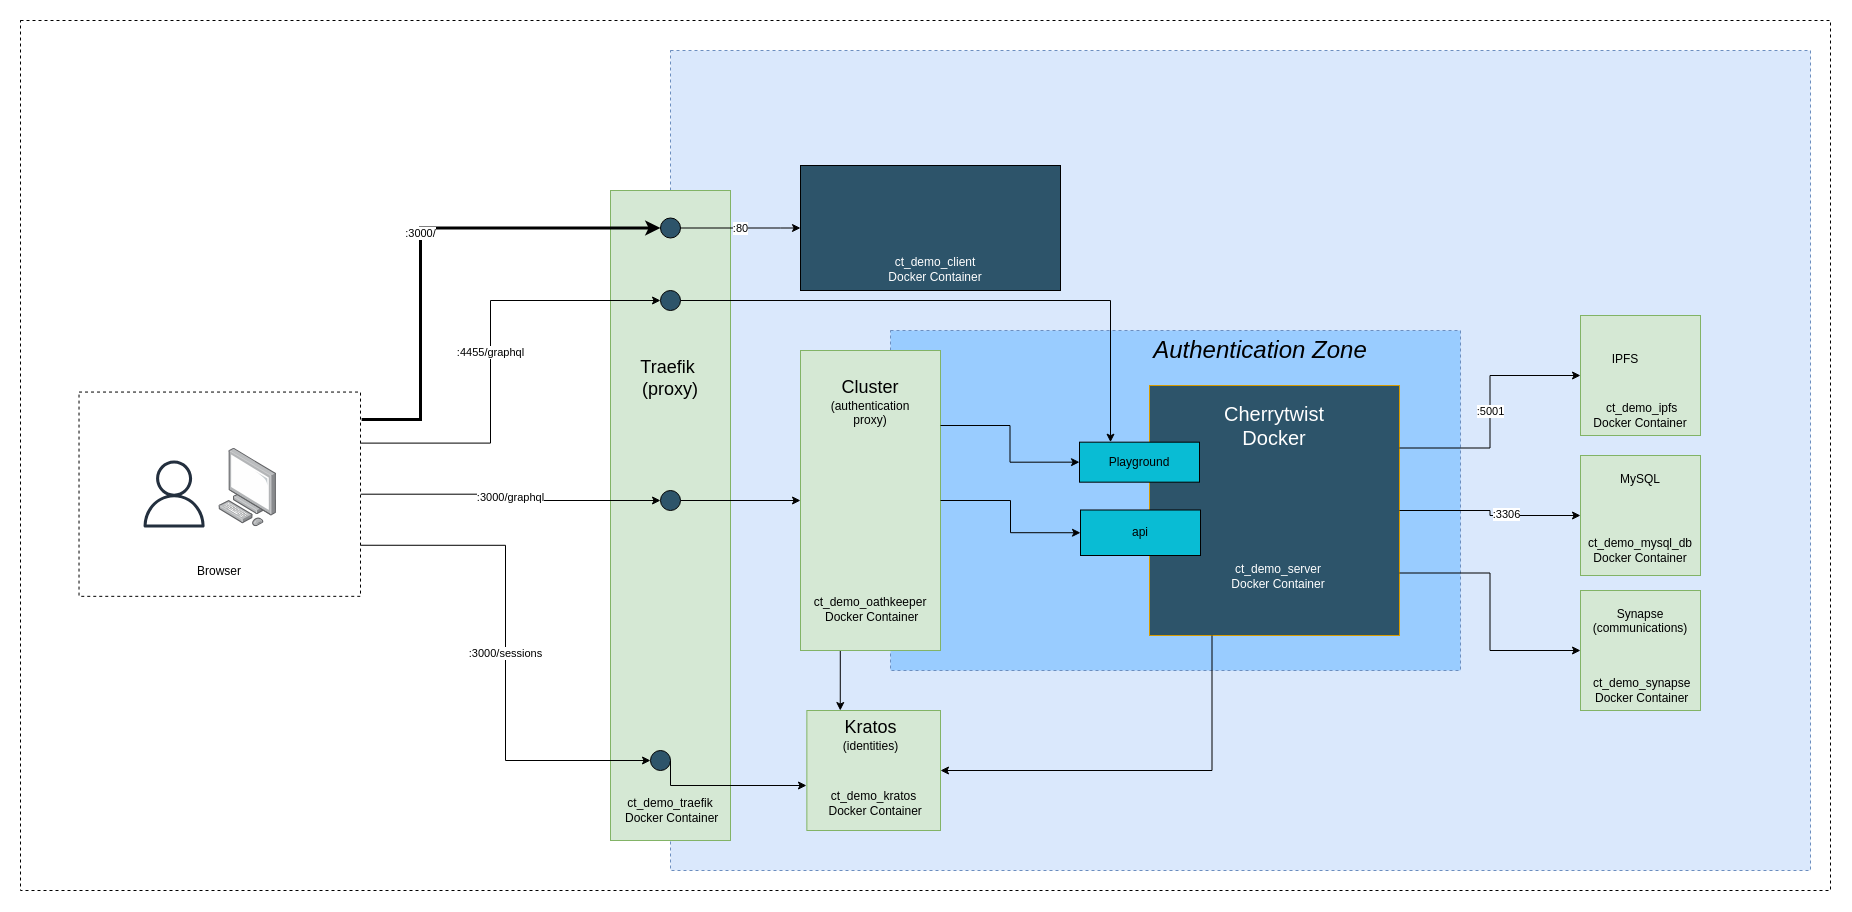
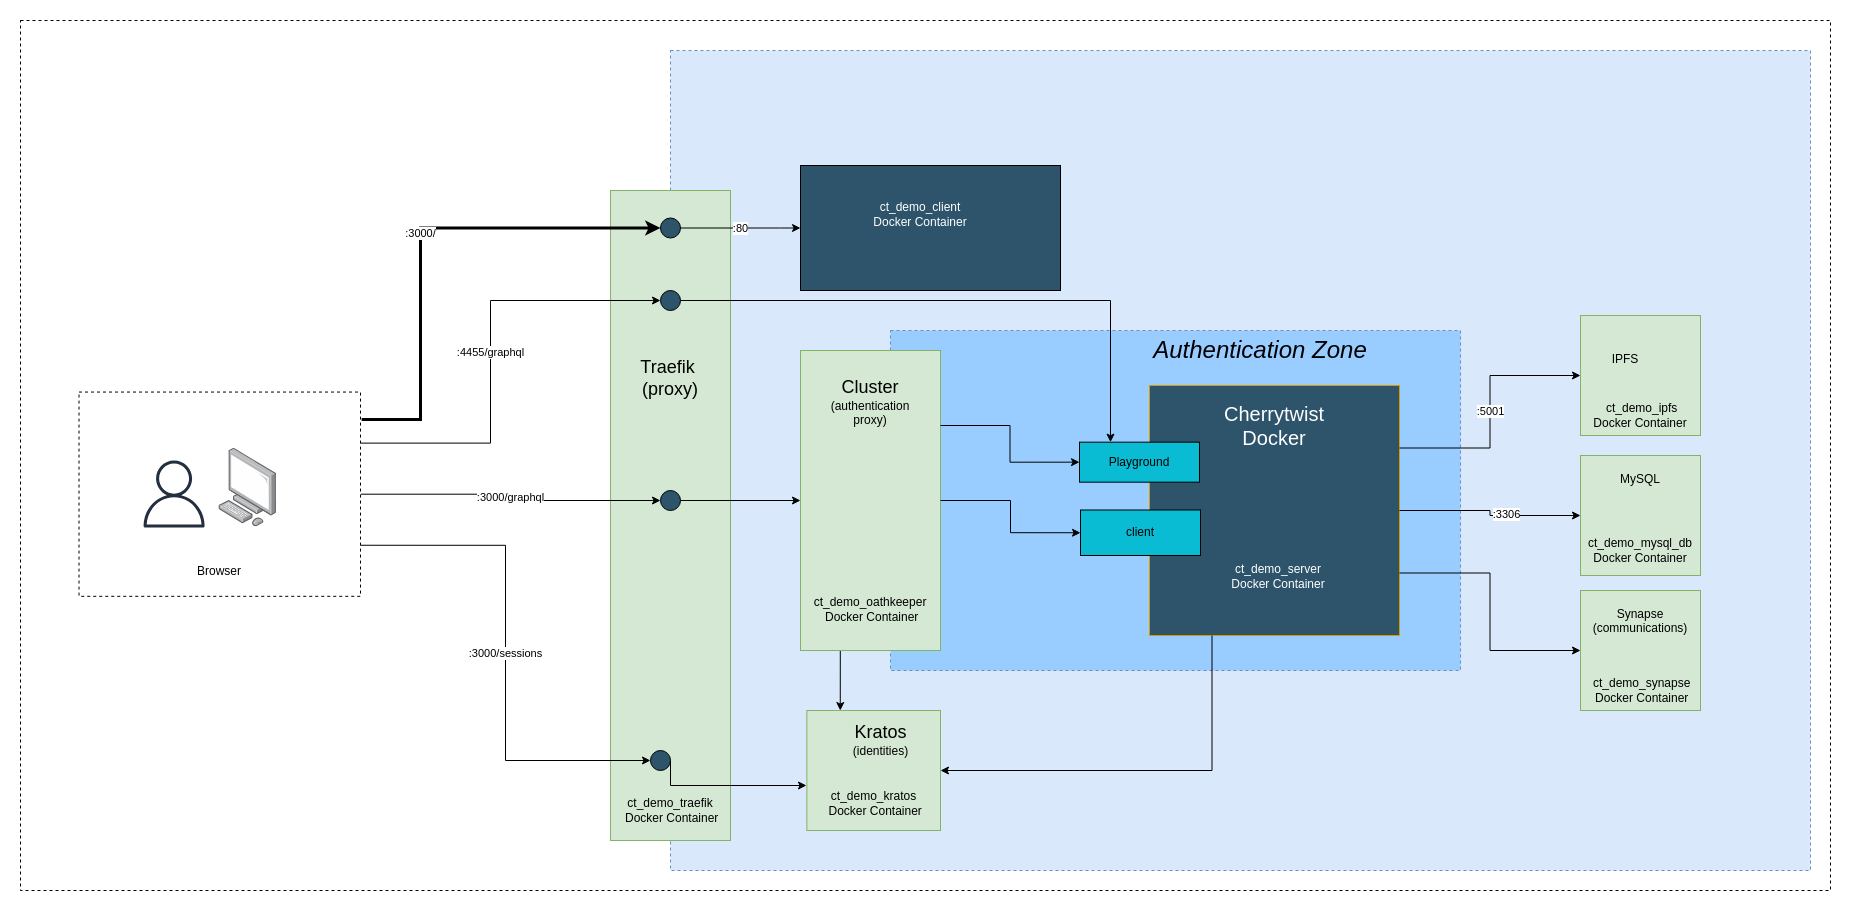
node "ct_demo_client Docker Container": moved (936, 270) -> (921, 215)
node "api": label "api" -> "client"
node "Kratos (identities)": moved (870, 741) -> (880, 746)
